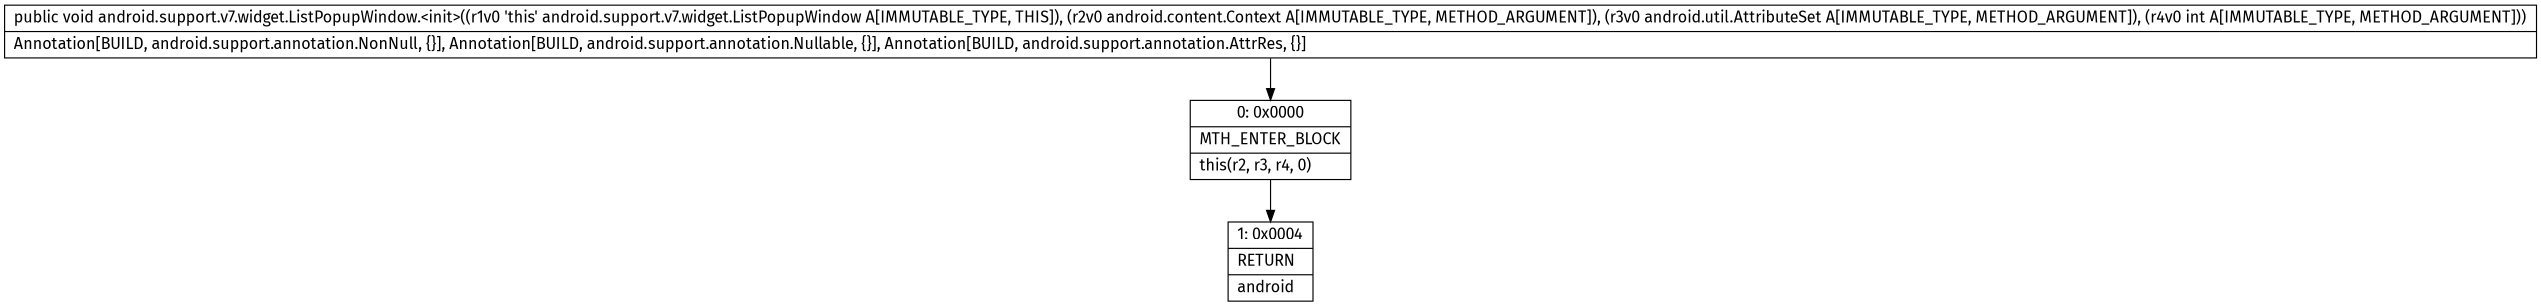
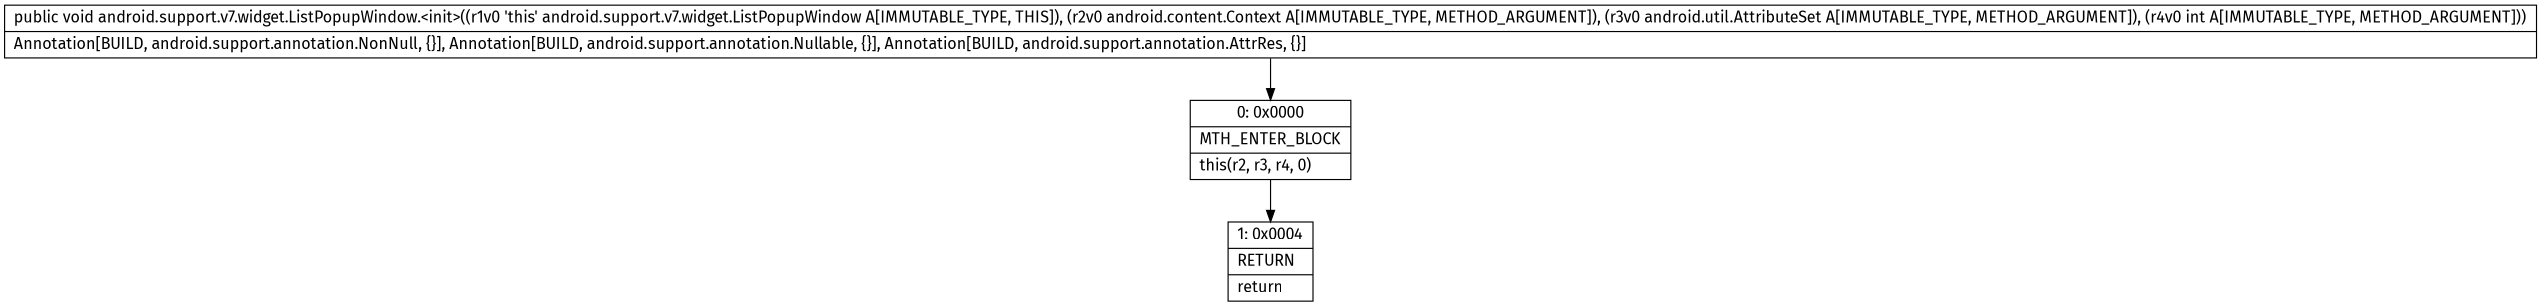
node "1: 0x0004": text "android" -> "return"
